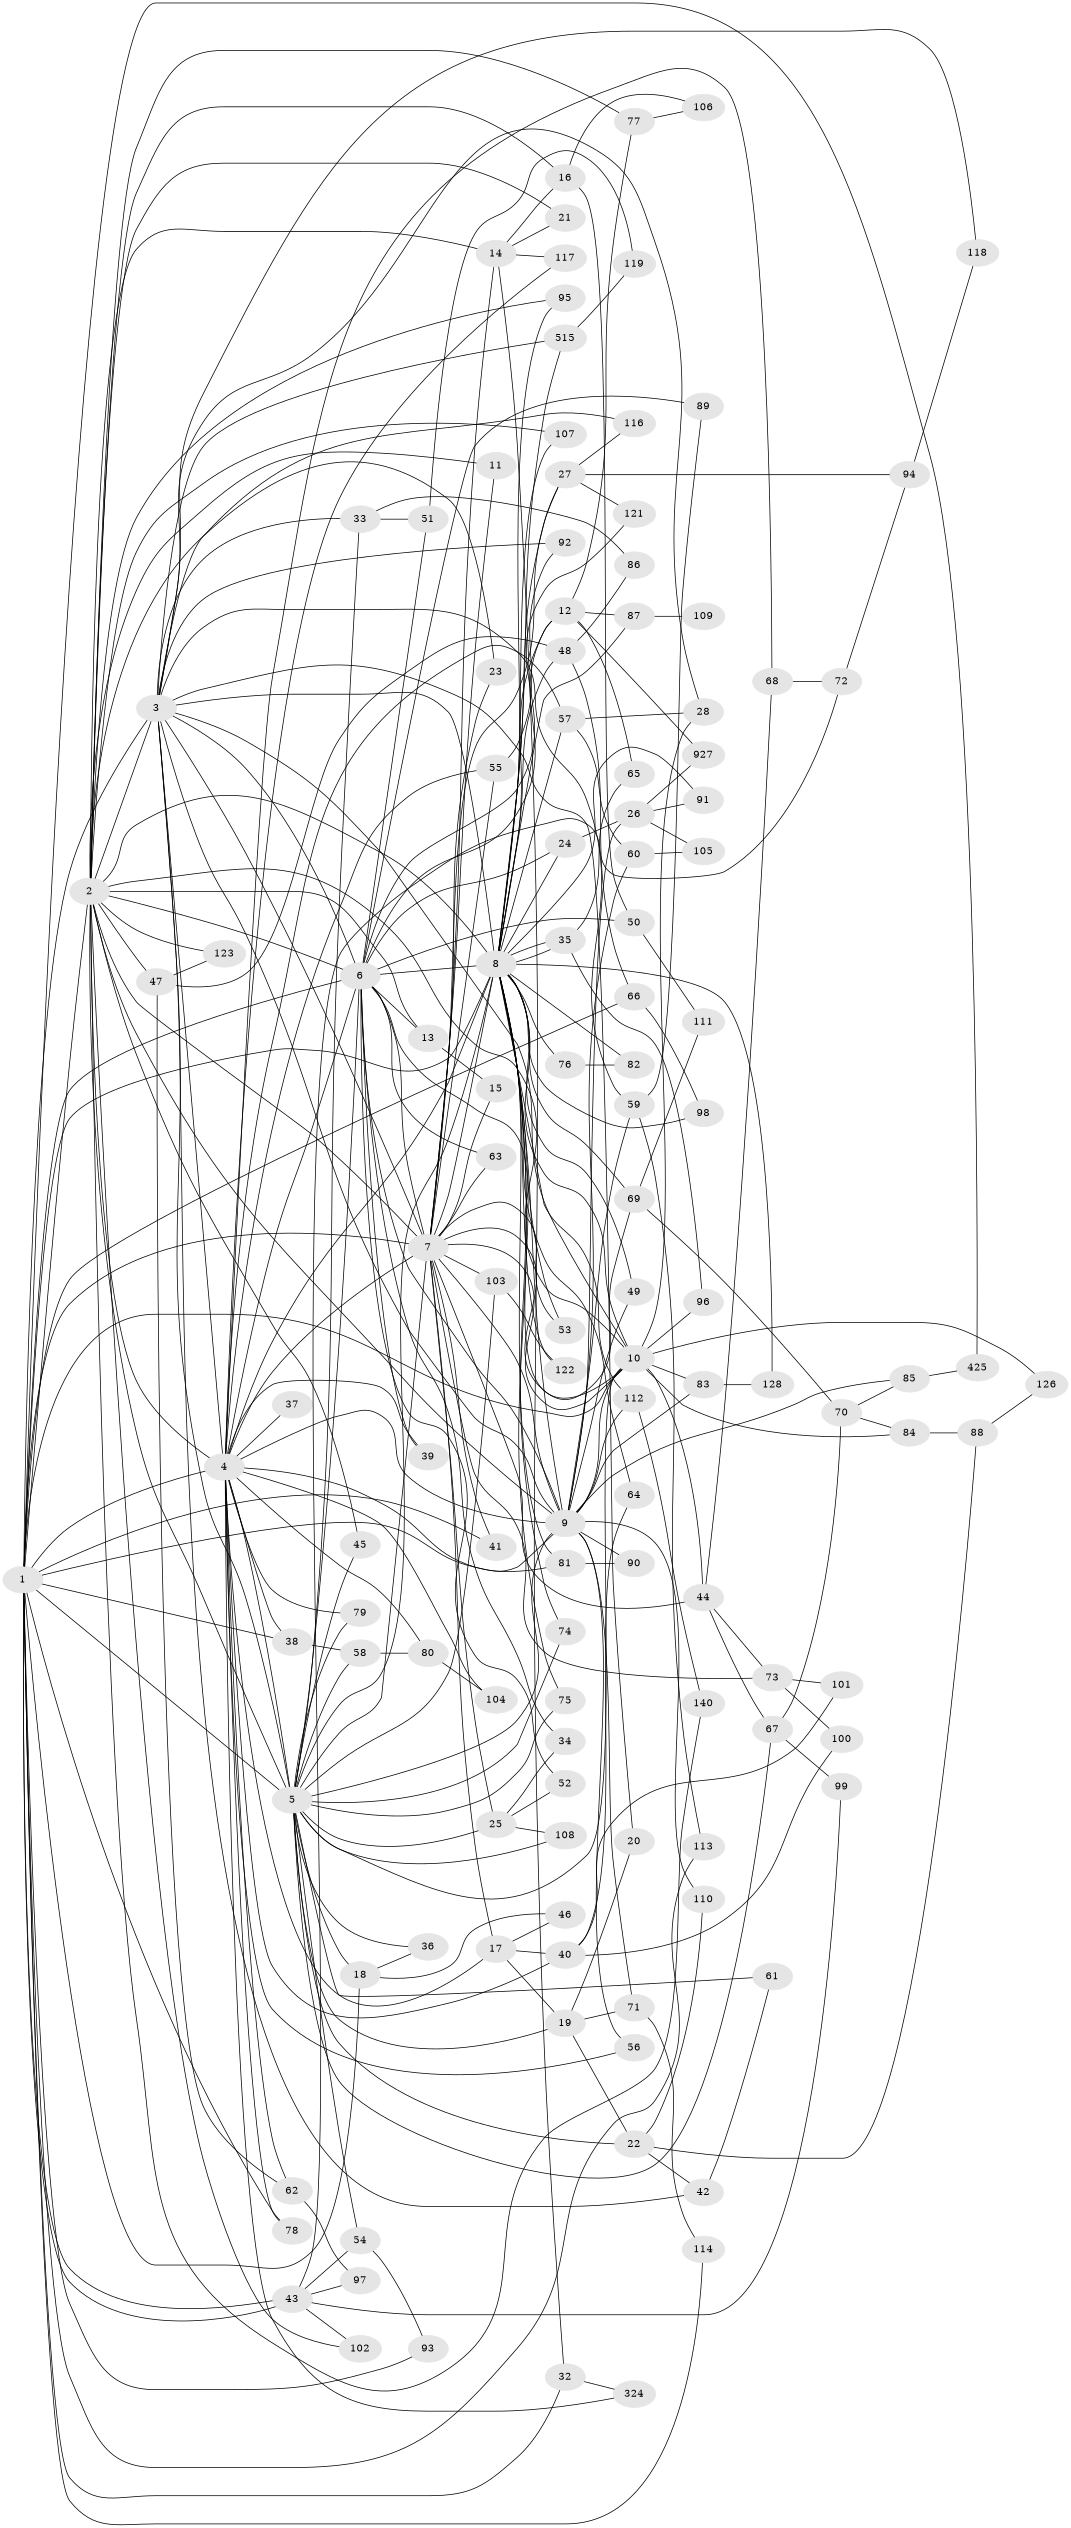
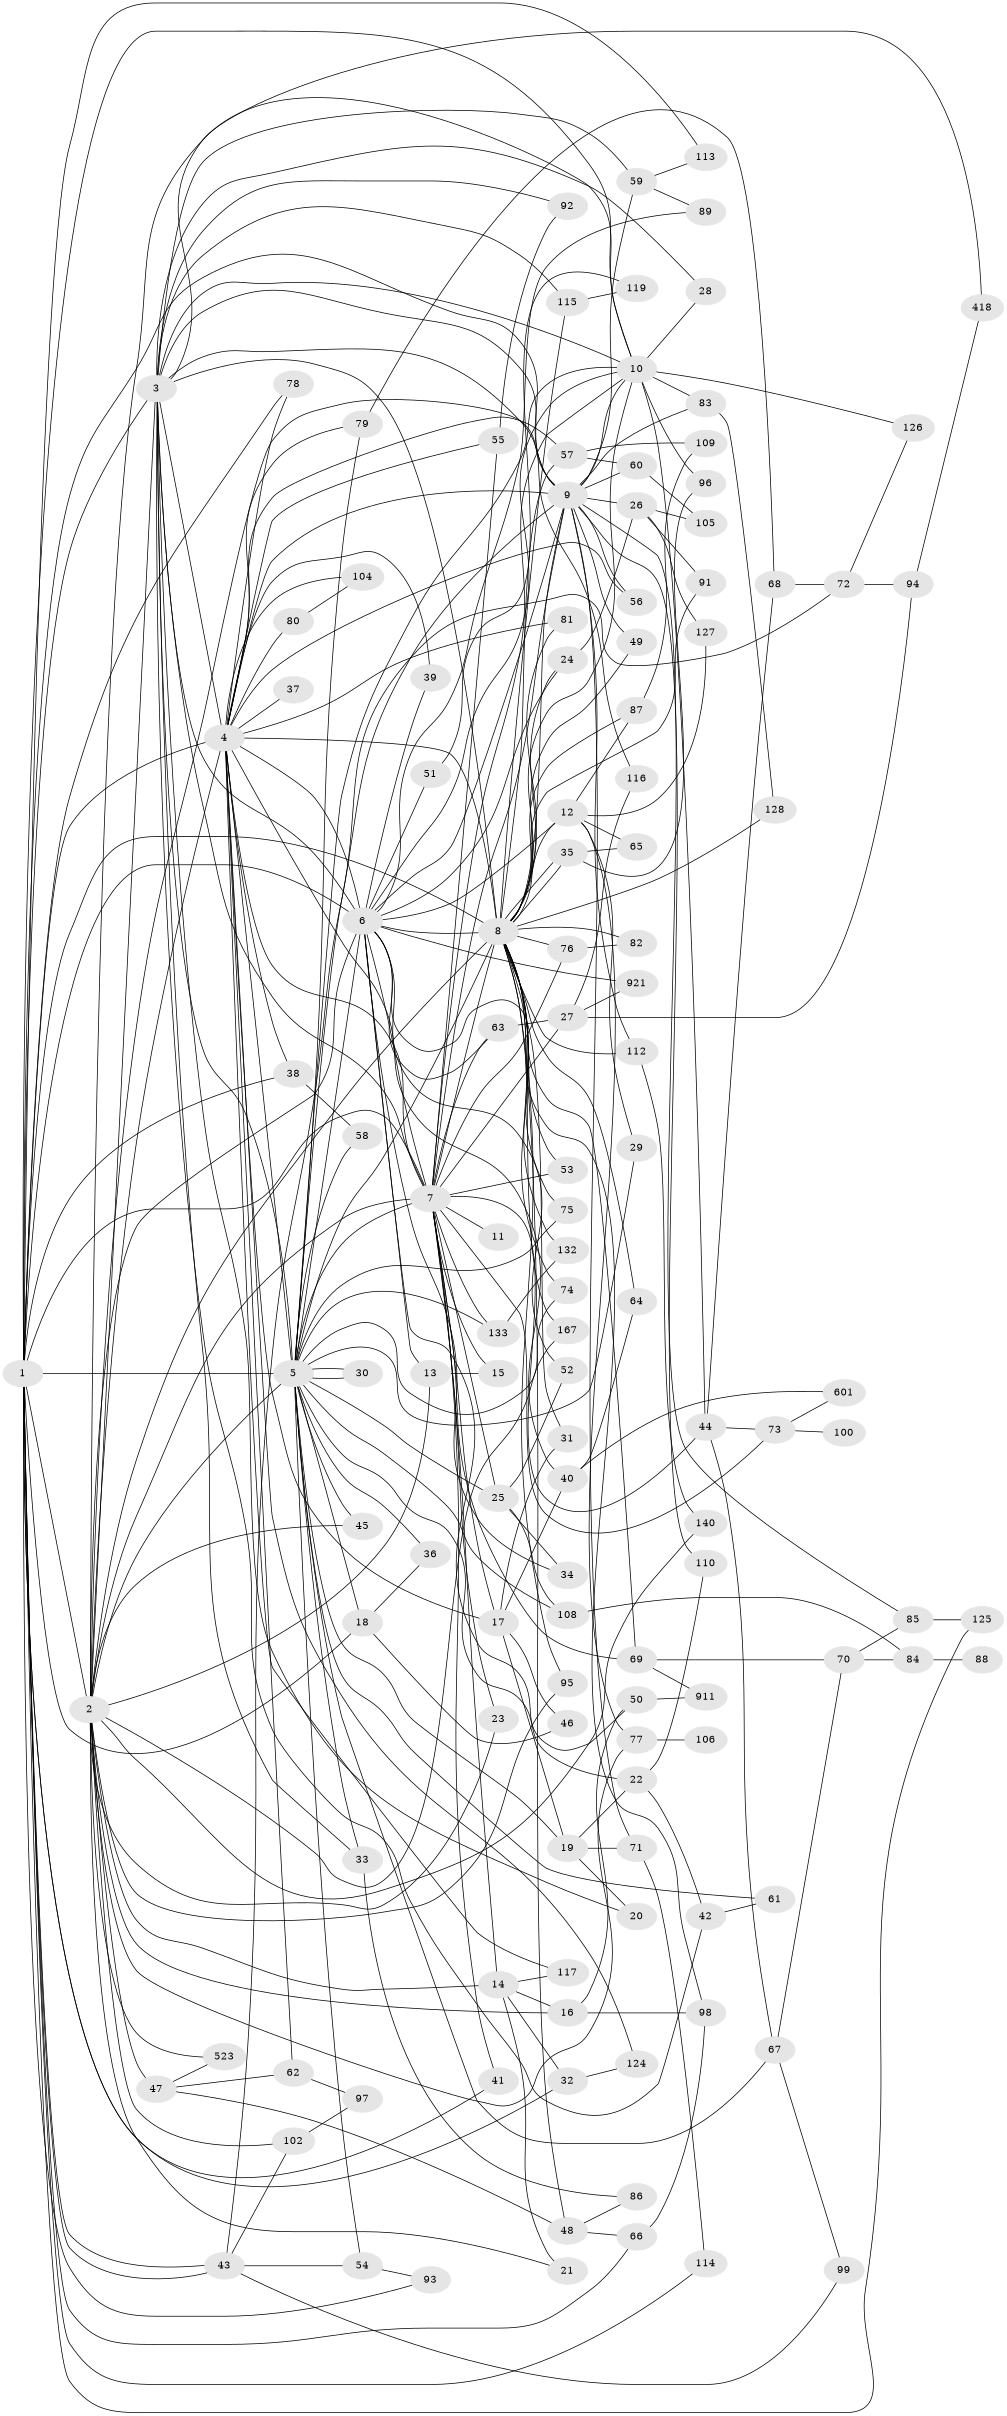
edge "106" -- "16": now "98" -- "16"
node "118": label "118" -> "418"
node "515": label "515" -> "115"
edge "68" -- "4": now "68" -- "79"
node "107": label "107" -> "167"
node "121": label "121" -> "921"
edge "33" -- "51": removed
edge "11" -- "2": removed
edge "28" -- "57": now "109" -- "57"
edge "27" -- "8": now "27" -- "63"
node "927": label "927" -> "127"
node "123": label "123" -> "523"
node "111": label "111" -> "911"
edge "76" -- "7": added
node "29": added
node "103": label "103" -> "133"
node "425": label "425" -> "125"
node "122": label "122" -> "132"
node "30": added
edge "126" -- "88": now "126" -- "72"
edge "10" -- "84": now "108" -- "84"
node "31": added
node "90": removed
edge "58" -- "80": removed
node "101": label "101" -> "601"
edge "88" -- "22": removed
edge "100" -- "40": removed
edge "97" -- "43": now "97" -- "102"
node "324": label "324" -> "124"
